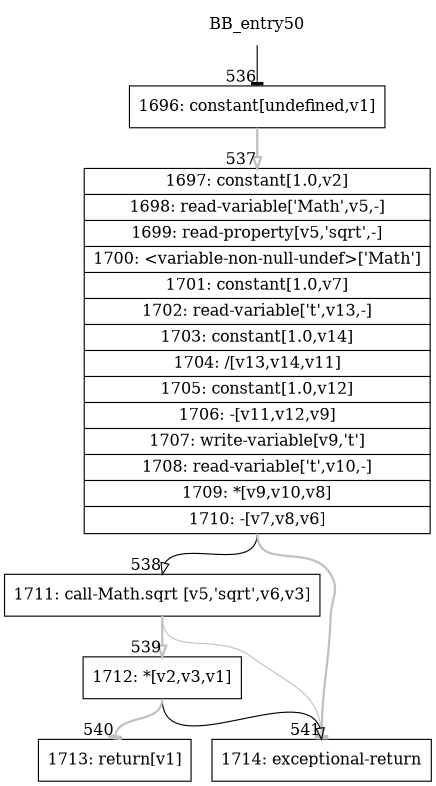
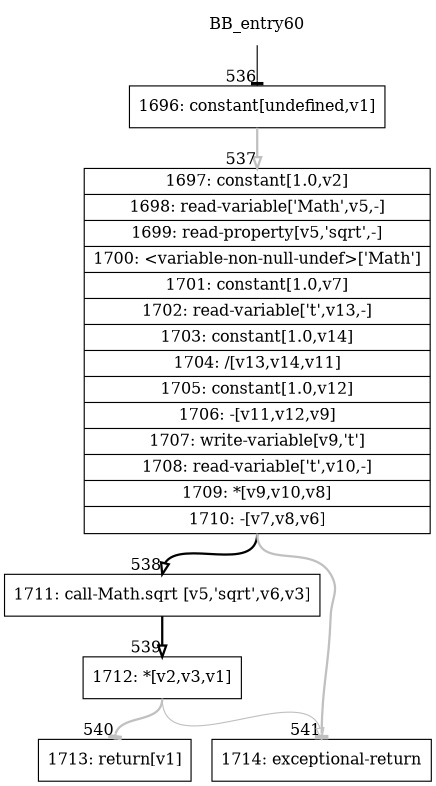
node "BB_entry50": label "BB_entry50" -> "BB_entry60"
edge "1697: constant[1.0,v2]" -> "1711: call-Math.sqrt [v5,'sqrt',v6,v3]": style solid -> bold
edge "1711: call-Math.sqrt [v5,'sqrt',v6,v3]" -> "1712: *[v2,v3,v1]": color gray -> black
edge "1711: call-Math.sqrt [v5,'sqrt',v6,v3]" -> "1714: exceptional-return": removed
edge "1712: *[v2,v3,v1]" -> "1714: exceptional-return": color black -> gray
